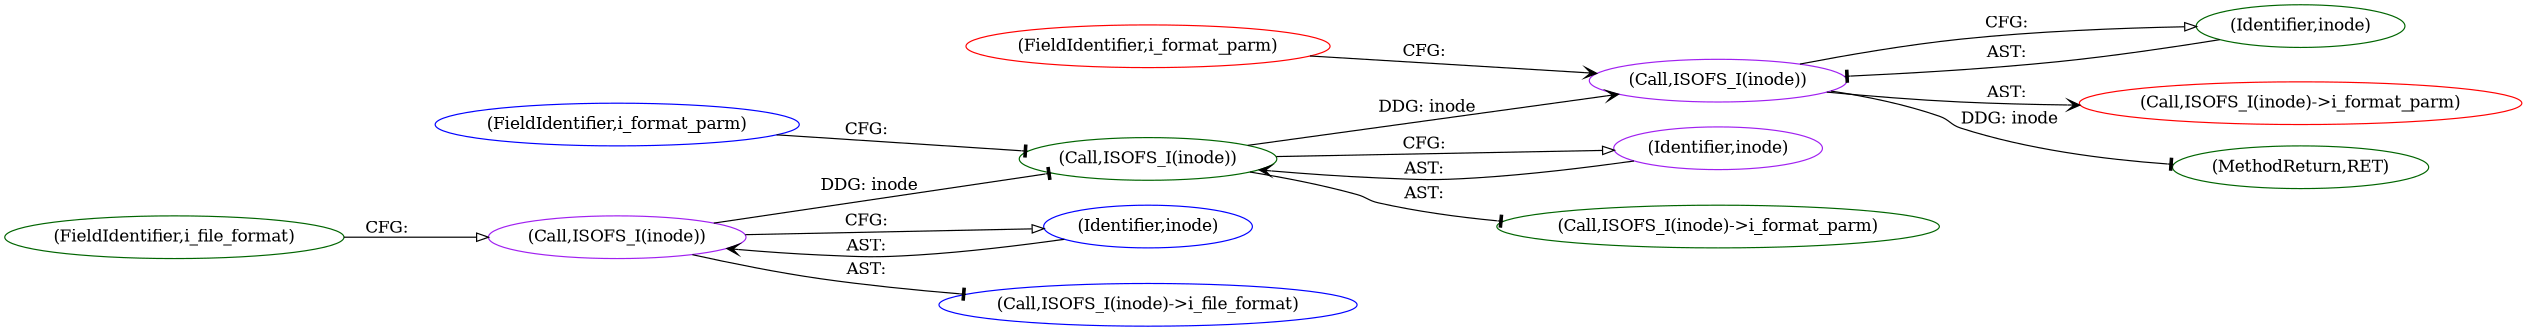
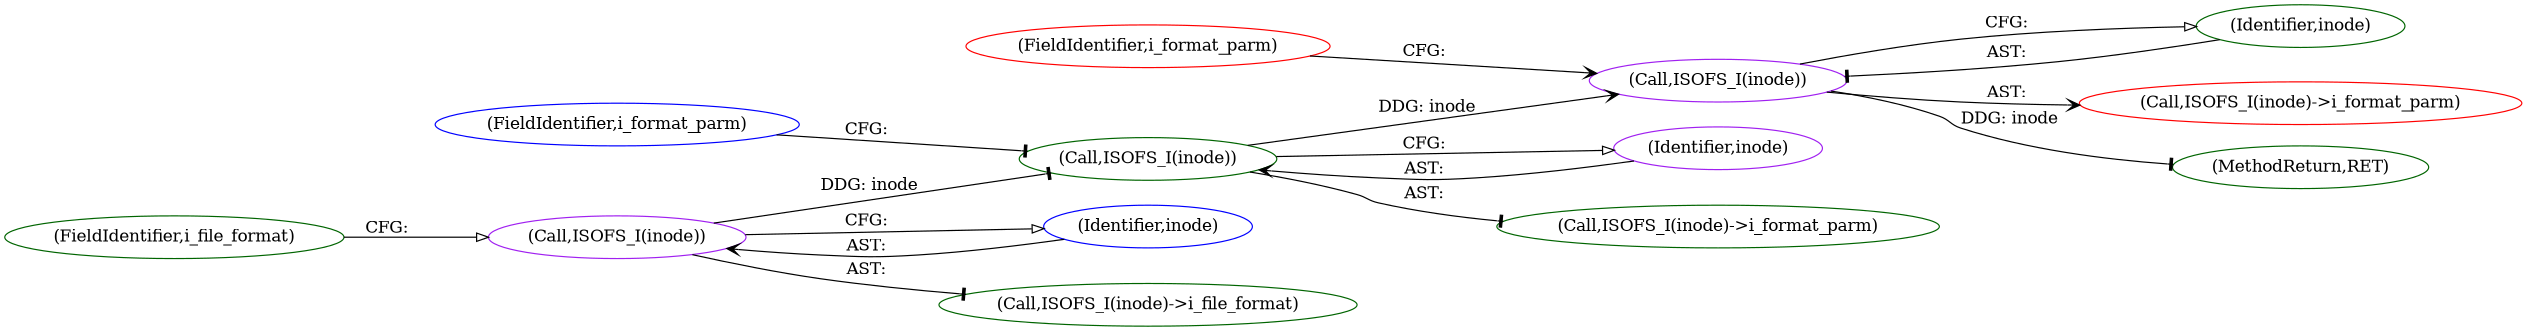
node "(Call,ISOFS_I(inode)->i_file_format)": color blue -> darkgreen
